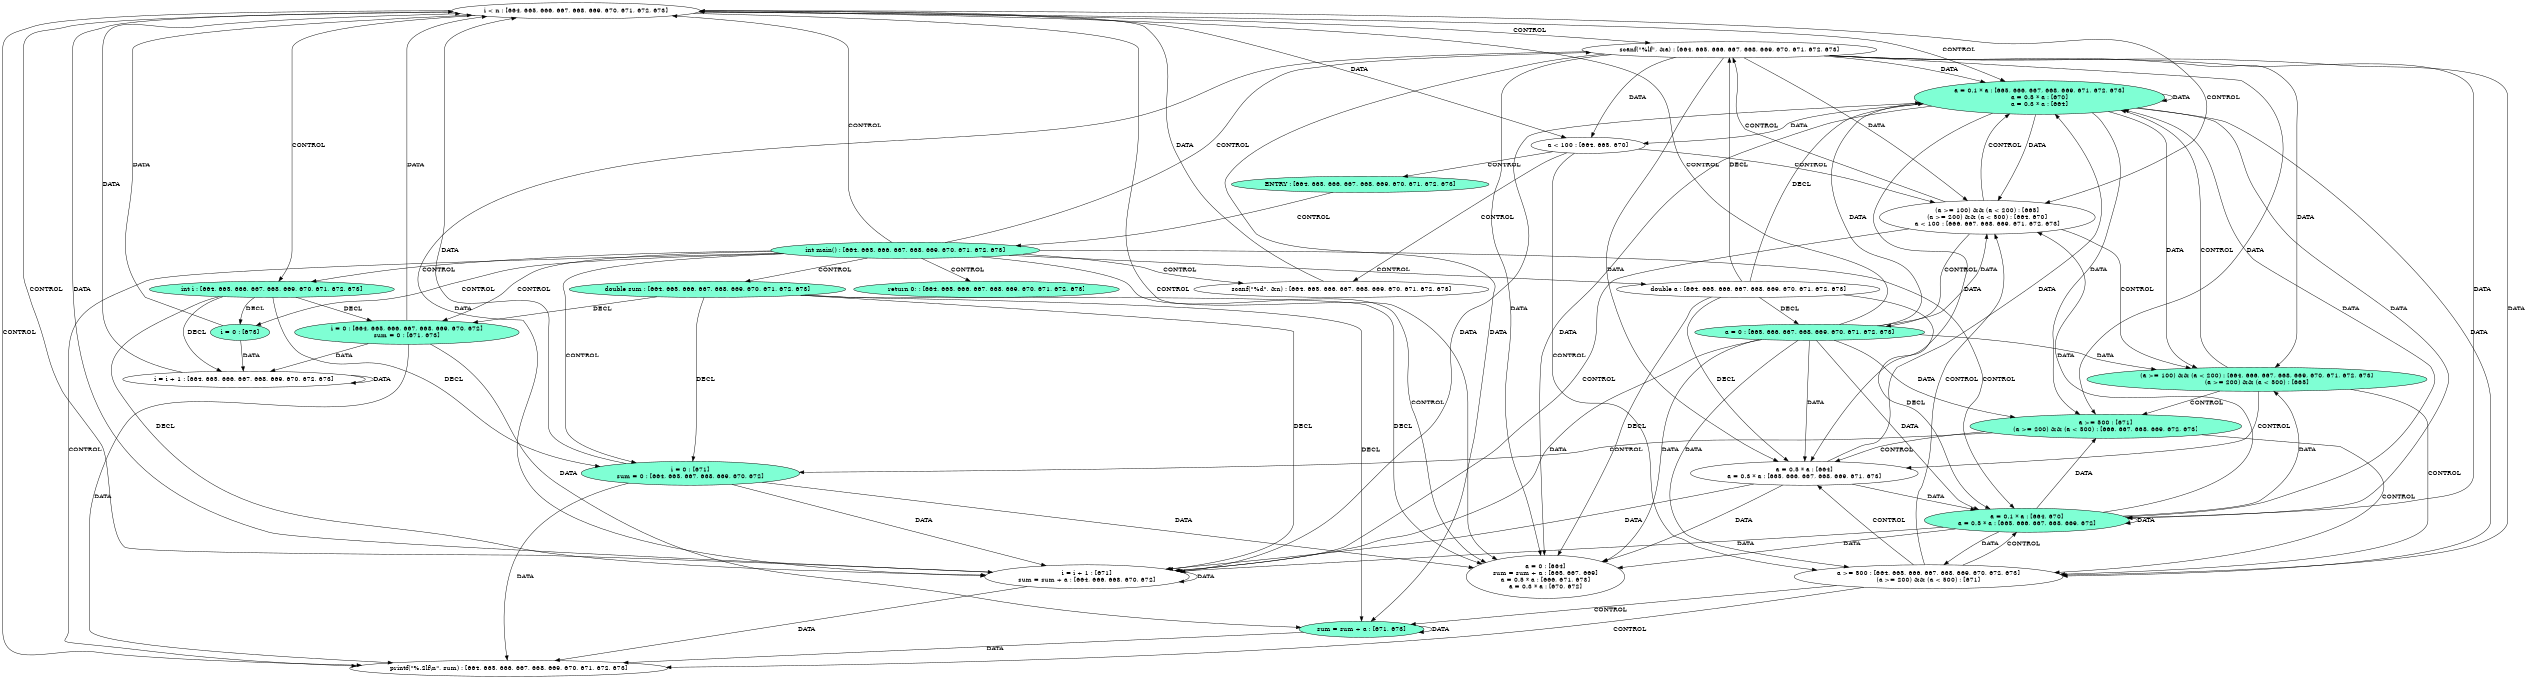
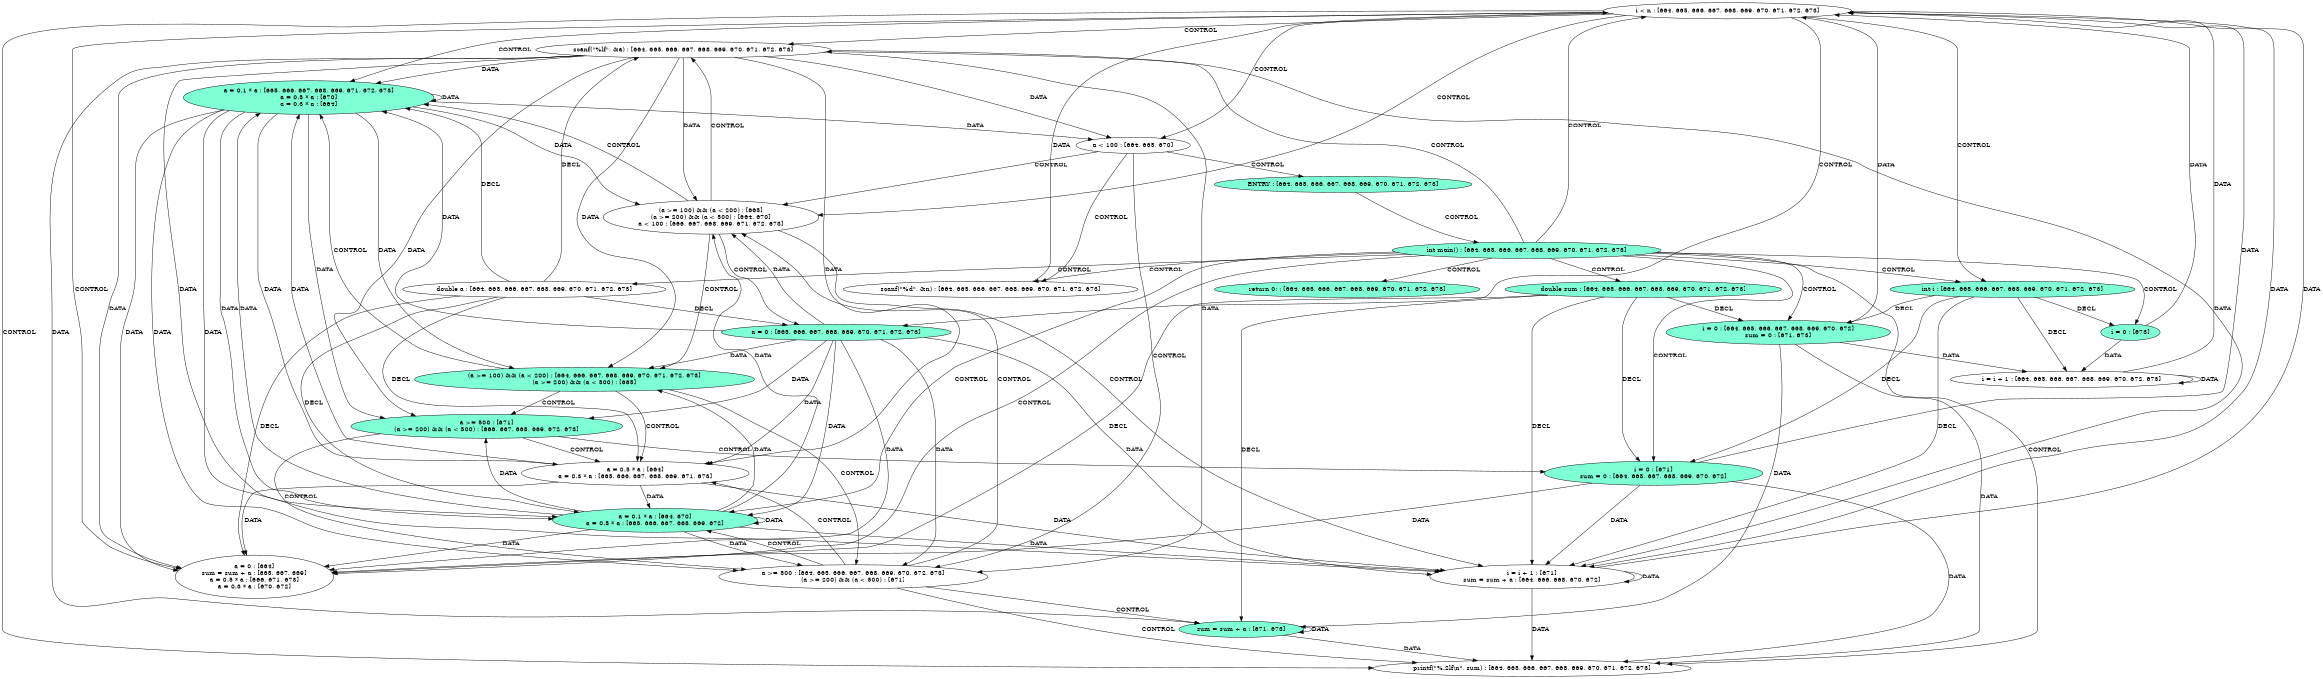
edge "a = 0 : [665, 666, 667, 668, 669, 670, 671, 672, 673]" -> "i < n : [664, 665, 666, 667, 668, 669, 670, 671, 672, 673]": reversed
edge "i < n : [664, 665, 666, 667, 668, 669, 670, 671, 672, 673]" -> "a < 100 : [664, 665, 670]": label "DATA" -> "CONTROL"
edge "i < n : [664, 665, 666, 667, 668, 669, 670, 671, 672, 673]" -> "i = i + 1 : [671] sum = sum + a : [664, 666, 668, 670, 672]": label "CONTROL" -> "DATA"
